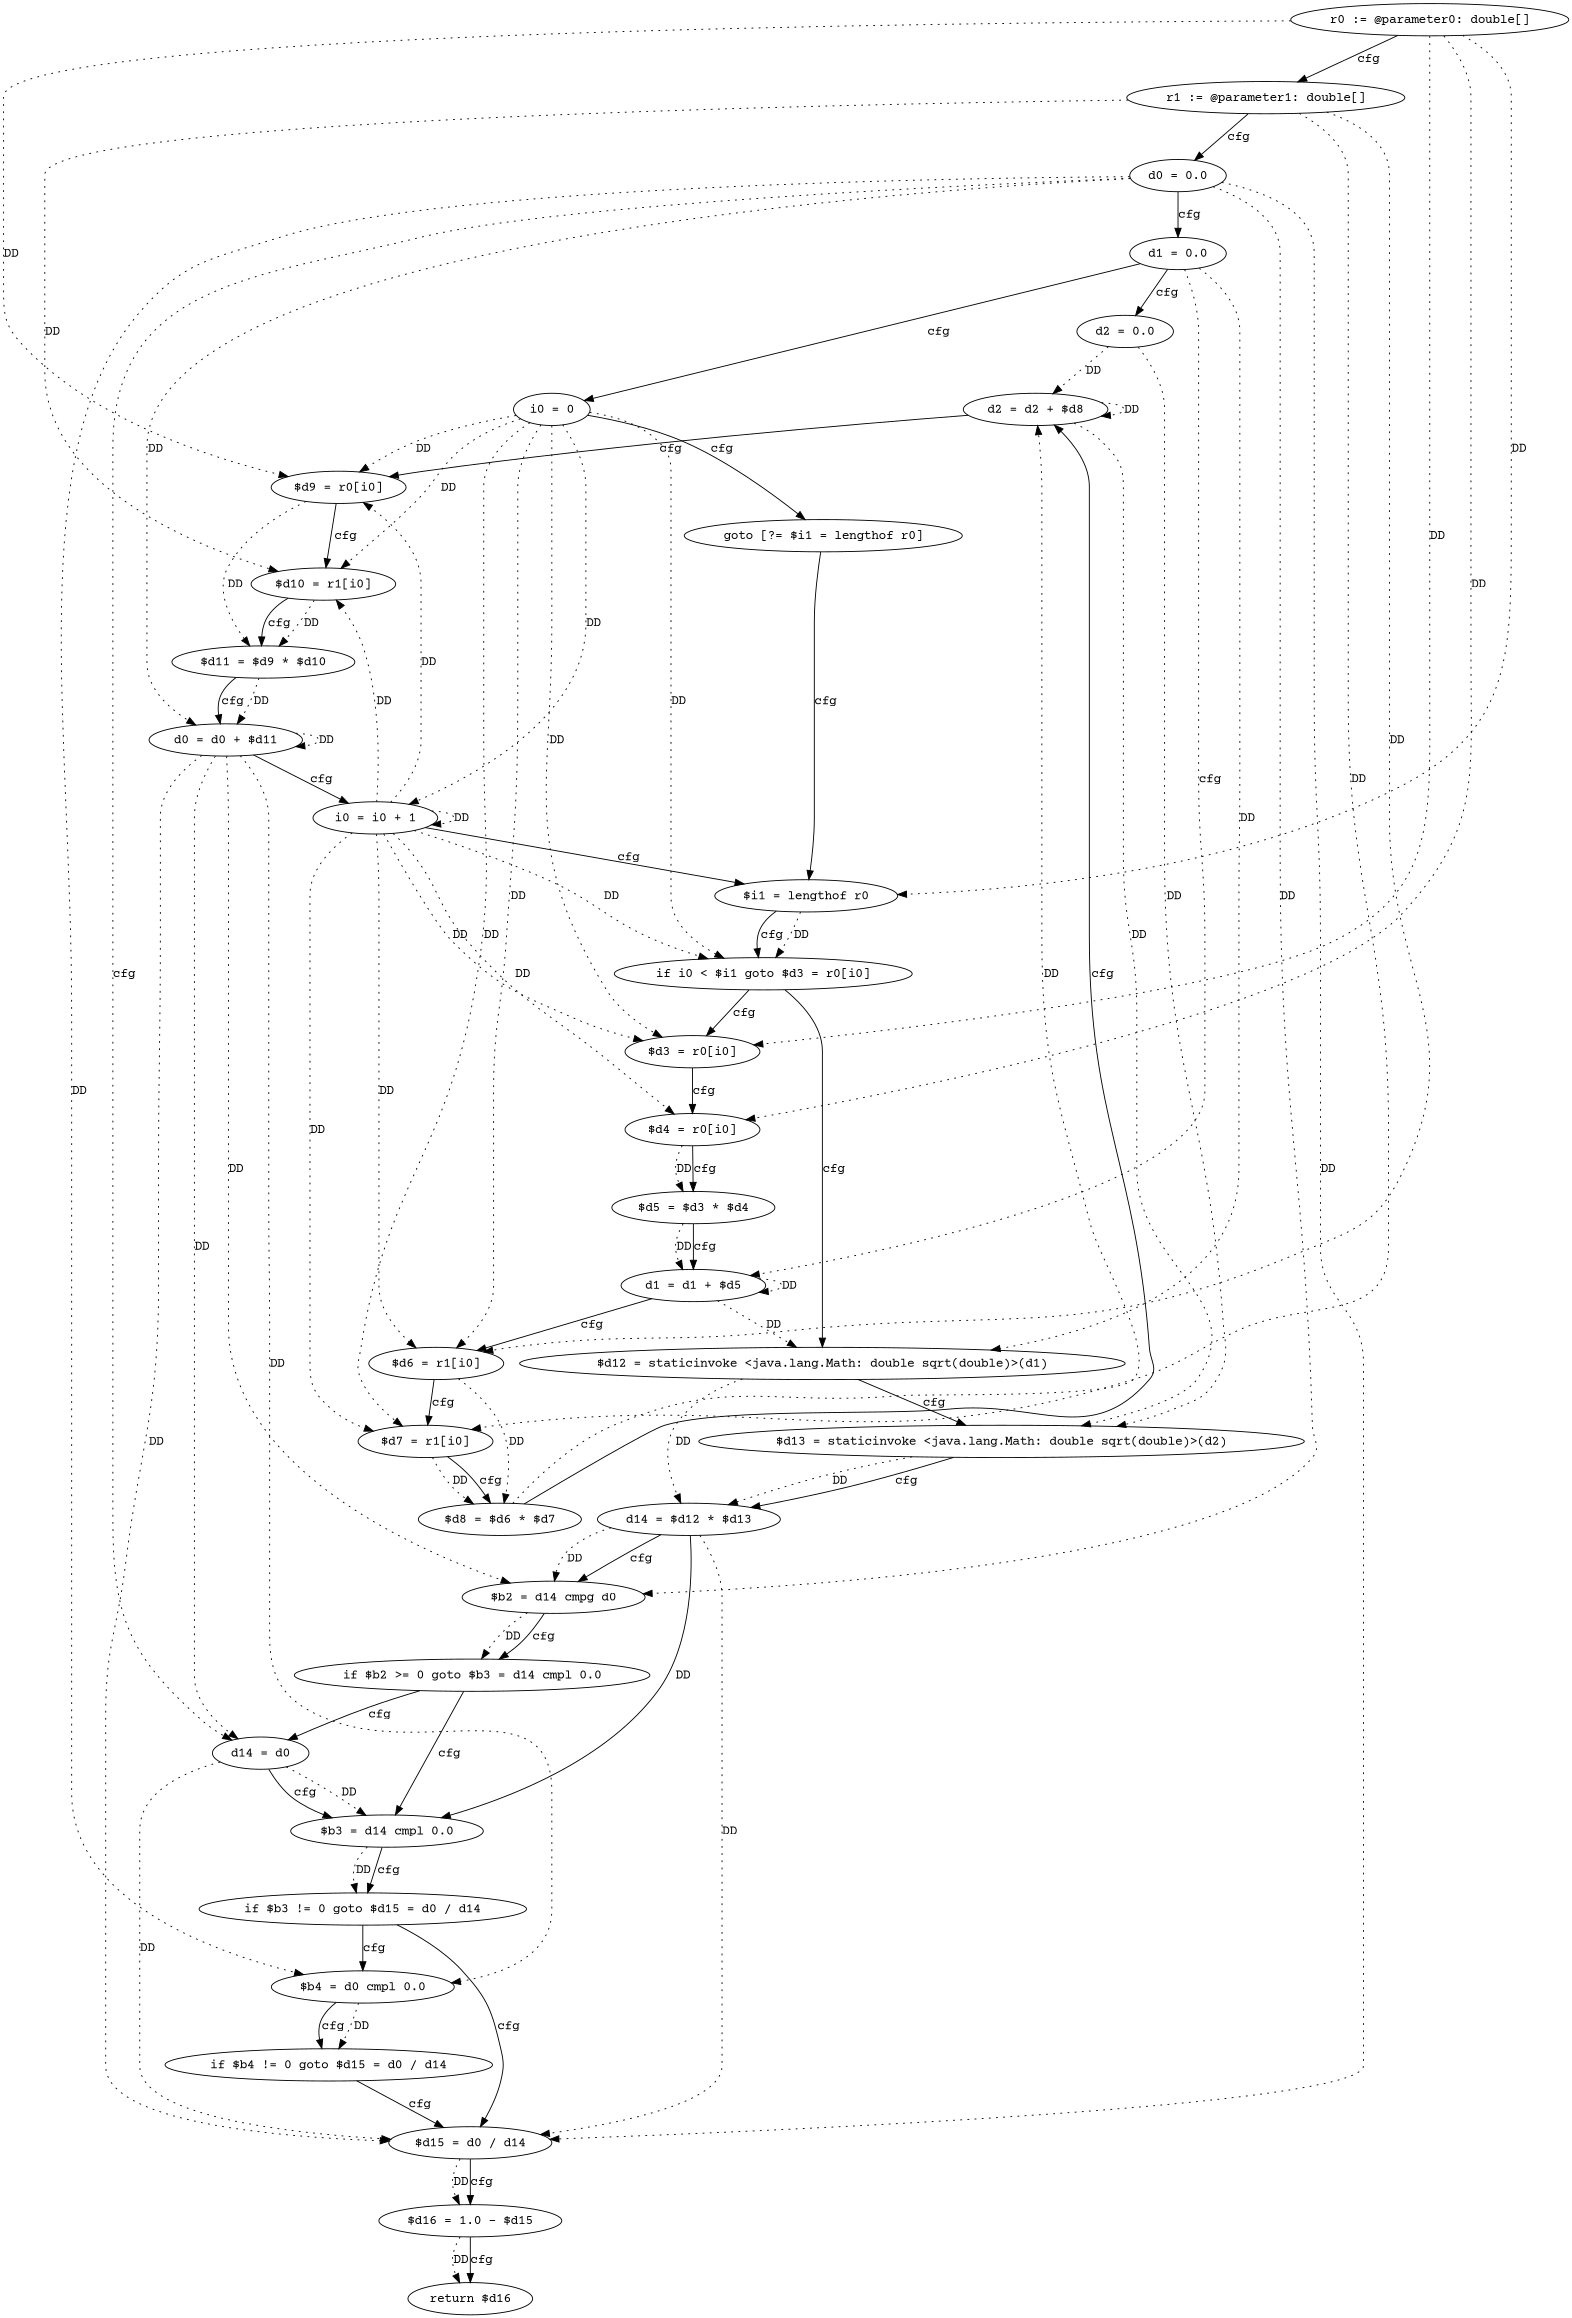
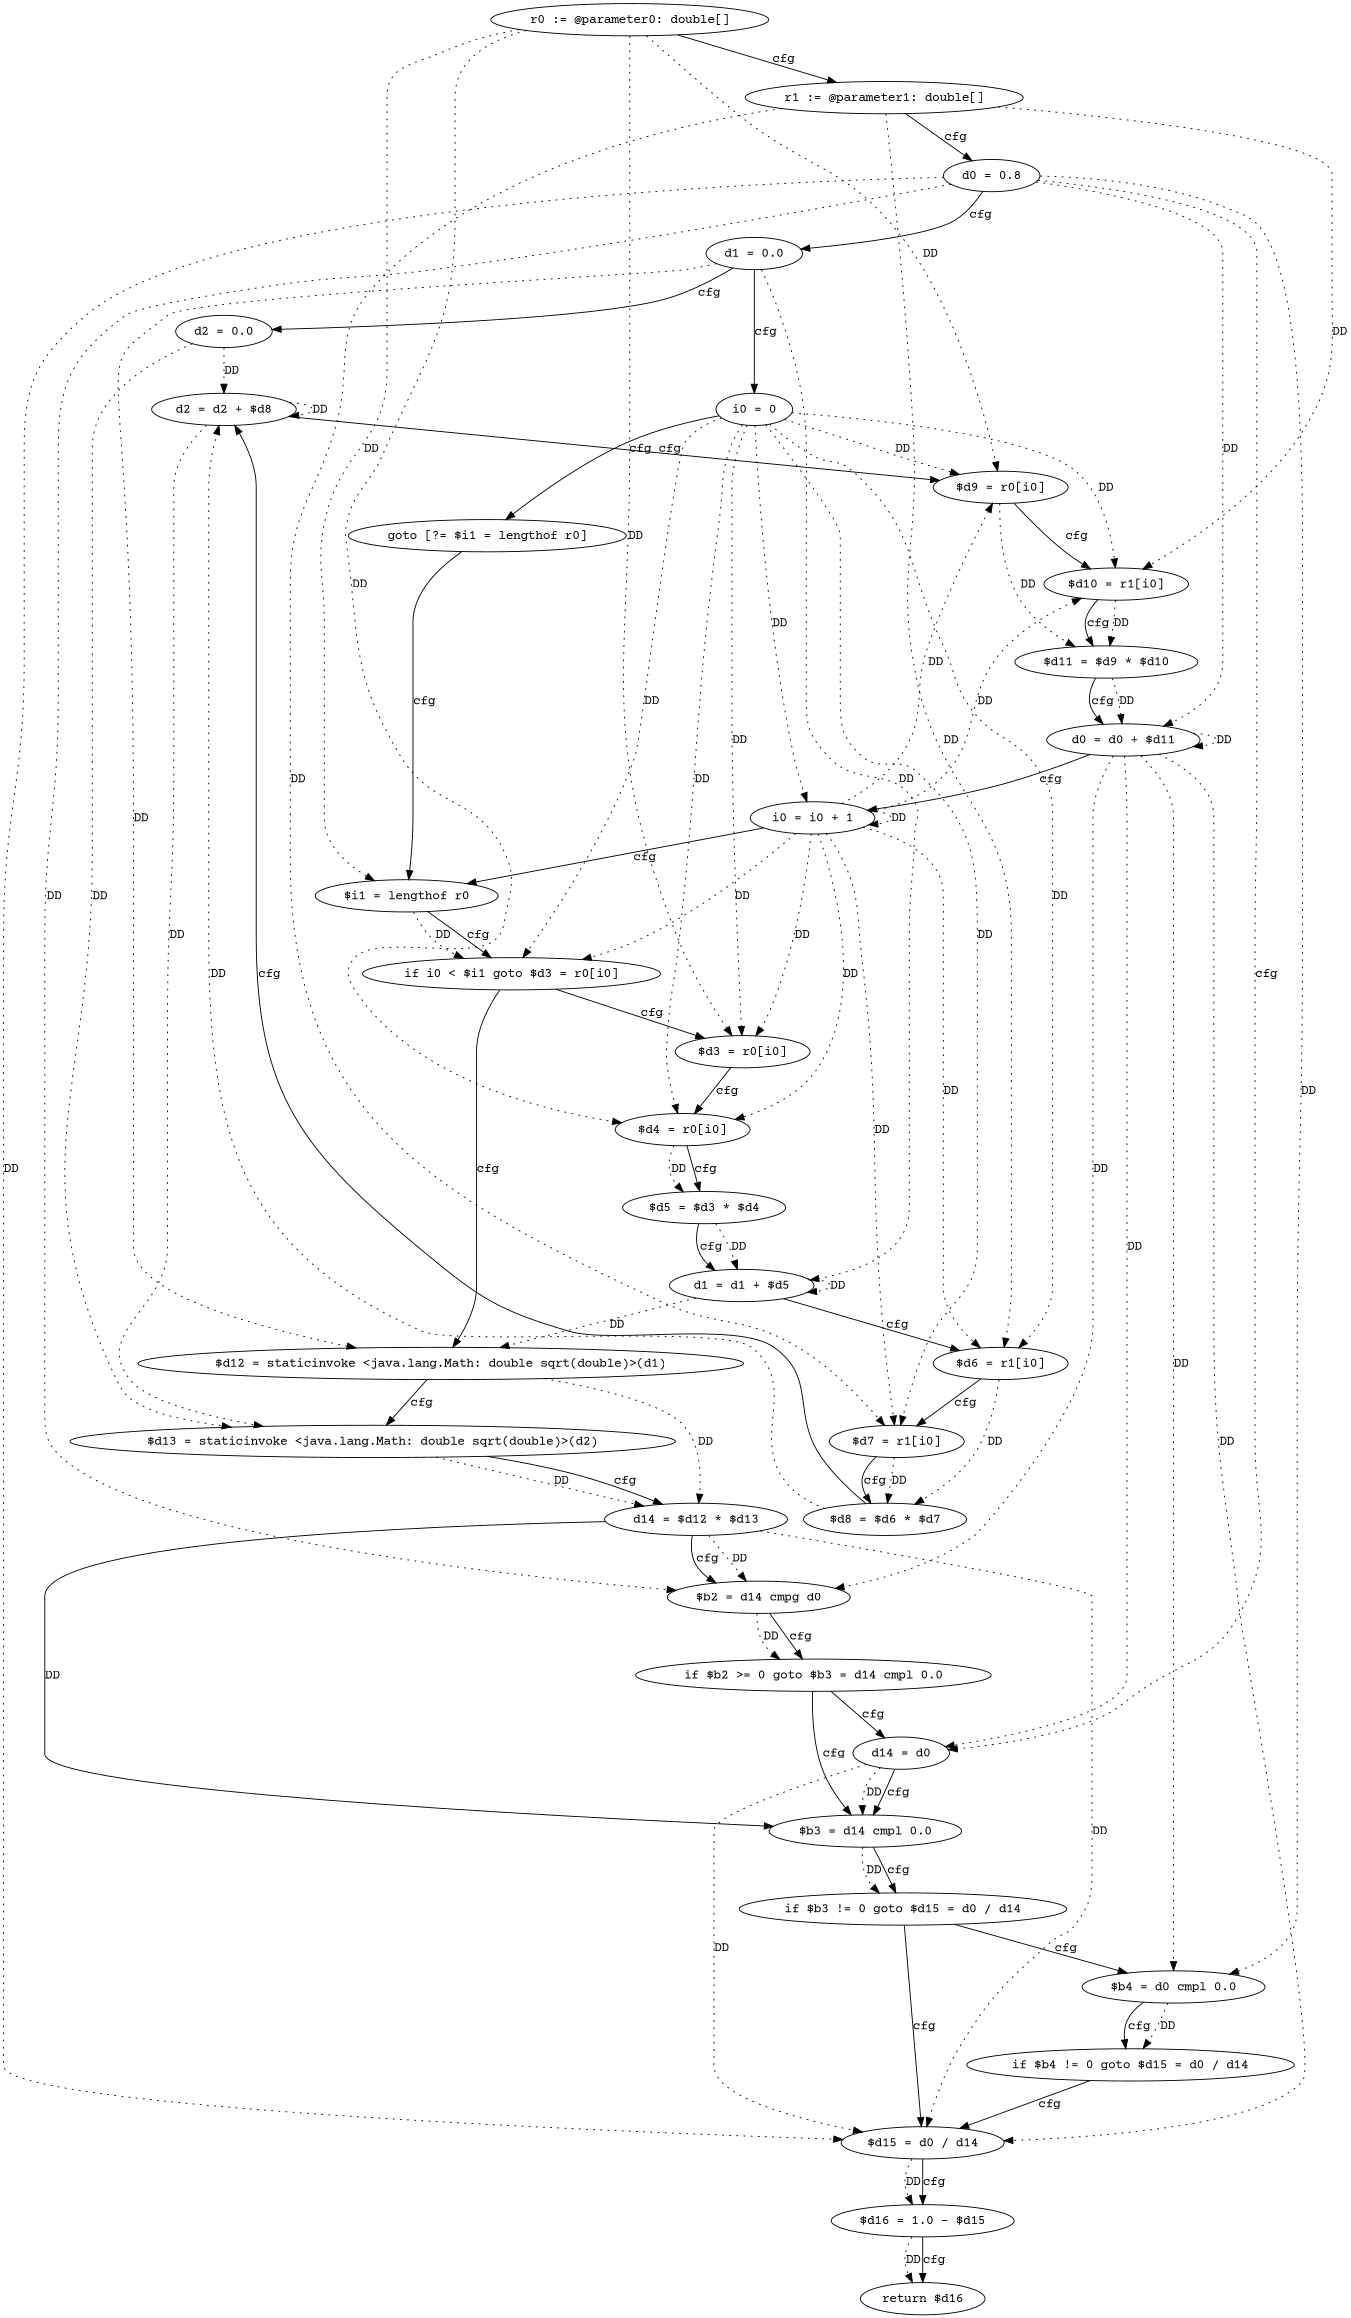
node "d0 = 0.0": label "d0 = 0.0" -> "d0 = 0.8"
edge "i0 = 0" -> "$d4 = r0[i0]": added, label "DD"
edge "d1 = 0.0" -> "d1 = d1 + $d5": label "cfg" -> "DD"
